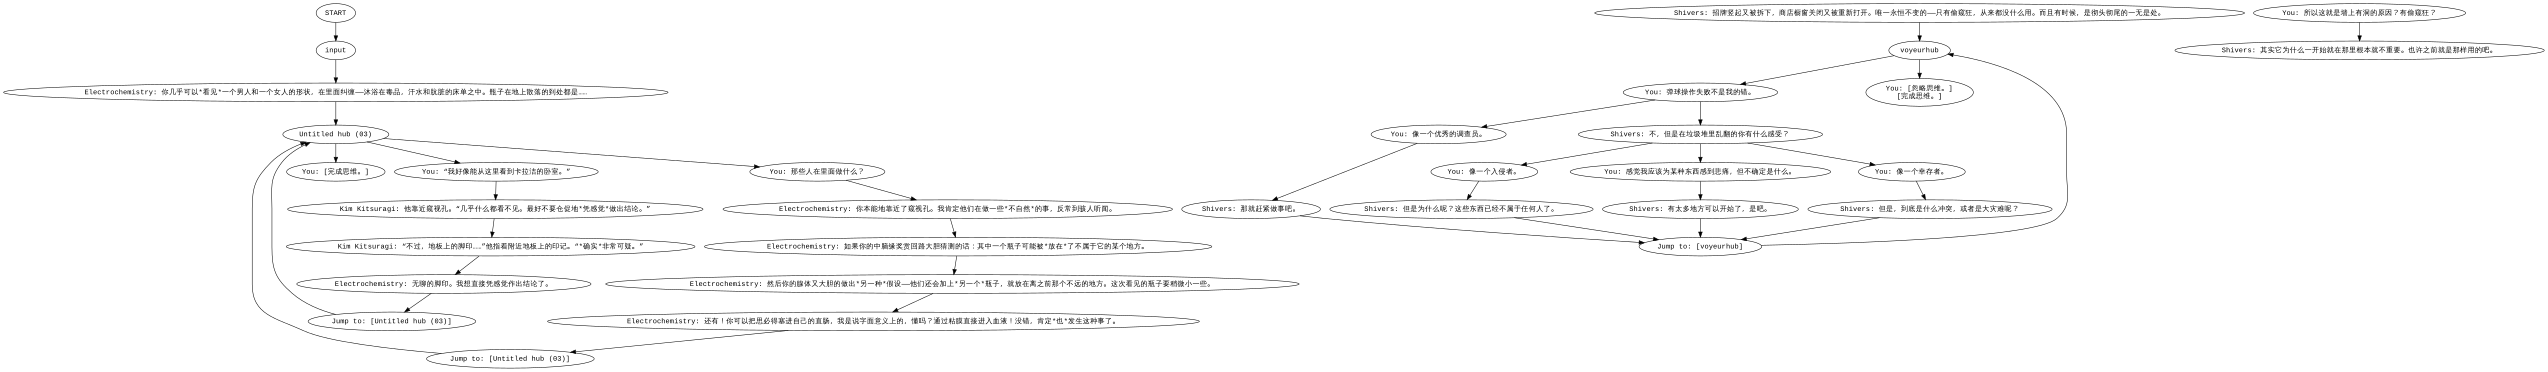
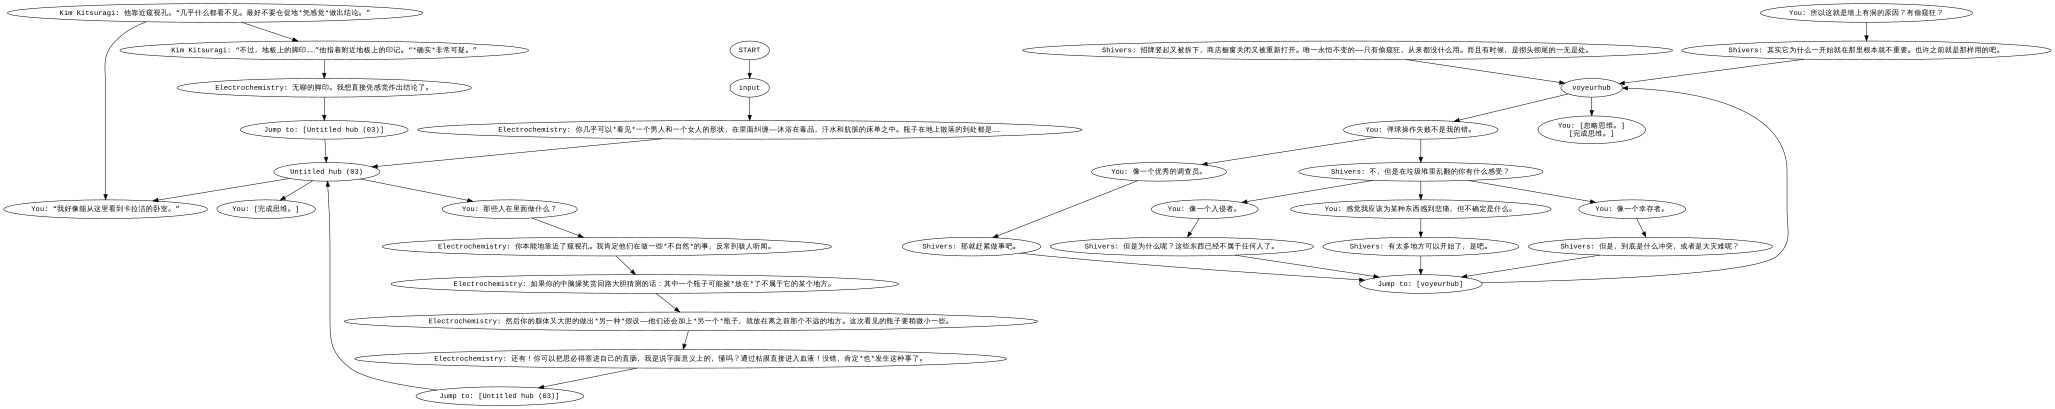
edge "Shivers: 其实它为什么一开始就在那里根本就不重要。也许之前就是那样用的吧。" -> "voyeurhub": added
edge "You: “我好像能从这里看到卡拉洁的卧室。”" -> "Kim Kitsuragi: 他靠近窥视孔。“几乎什么都看不见。最好不要仓促地*凭感觉*做出结论。”": reversed
